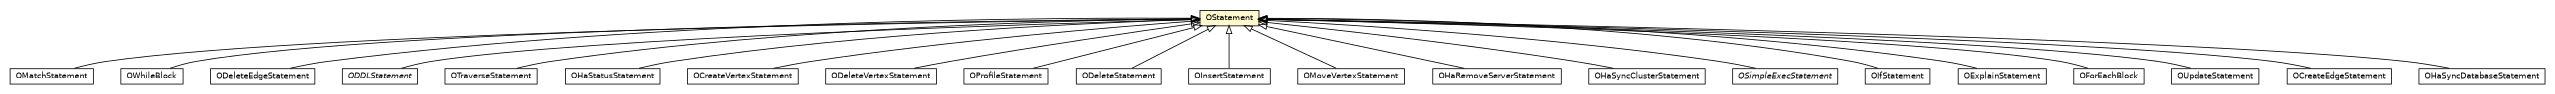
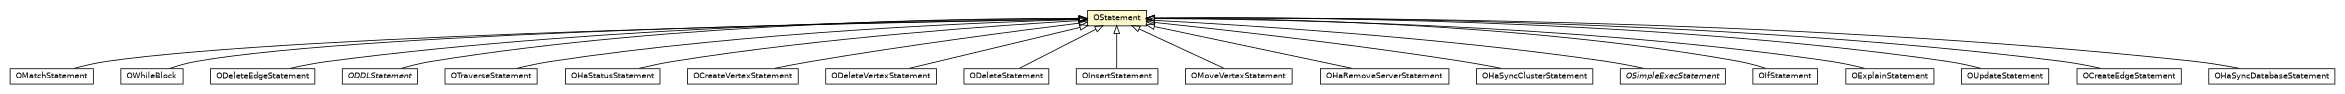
node "OProfileStatement": removed
node "OForEachBlock": removed
